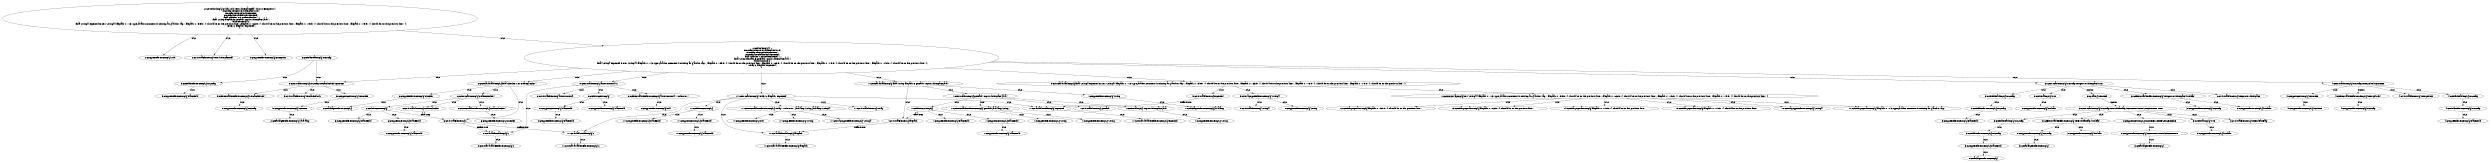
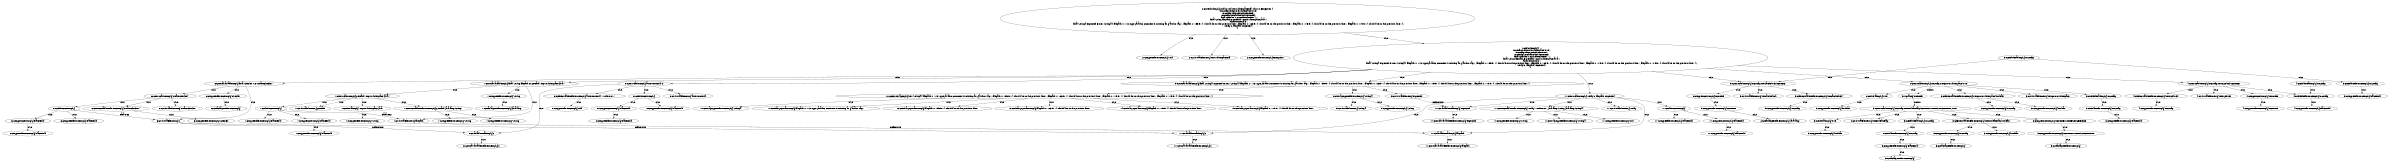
edge "4:CtInvocationImpl@mConfig.setTryBlock(IGNORE)" -> "4:CtExecutableReferenceImpl@setTryBlock()": label "Action" -> "AST"
edge "4:CtInvocationImpl@mConfig.setTryBlock(IGNORE)" -> "4:CtFieldReadImpl@mConfig": now "4:CtInvocationImpl@mConfig.setTryBlock(IGNORE)" -> "4:CtFieldReferenceImpl@mConfig"
